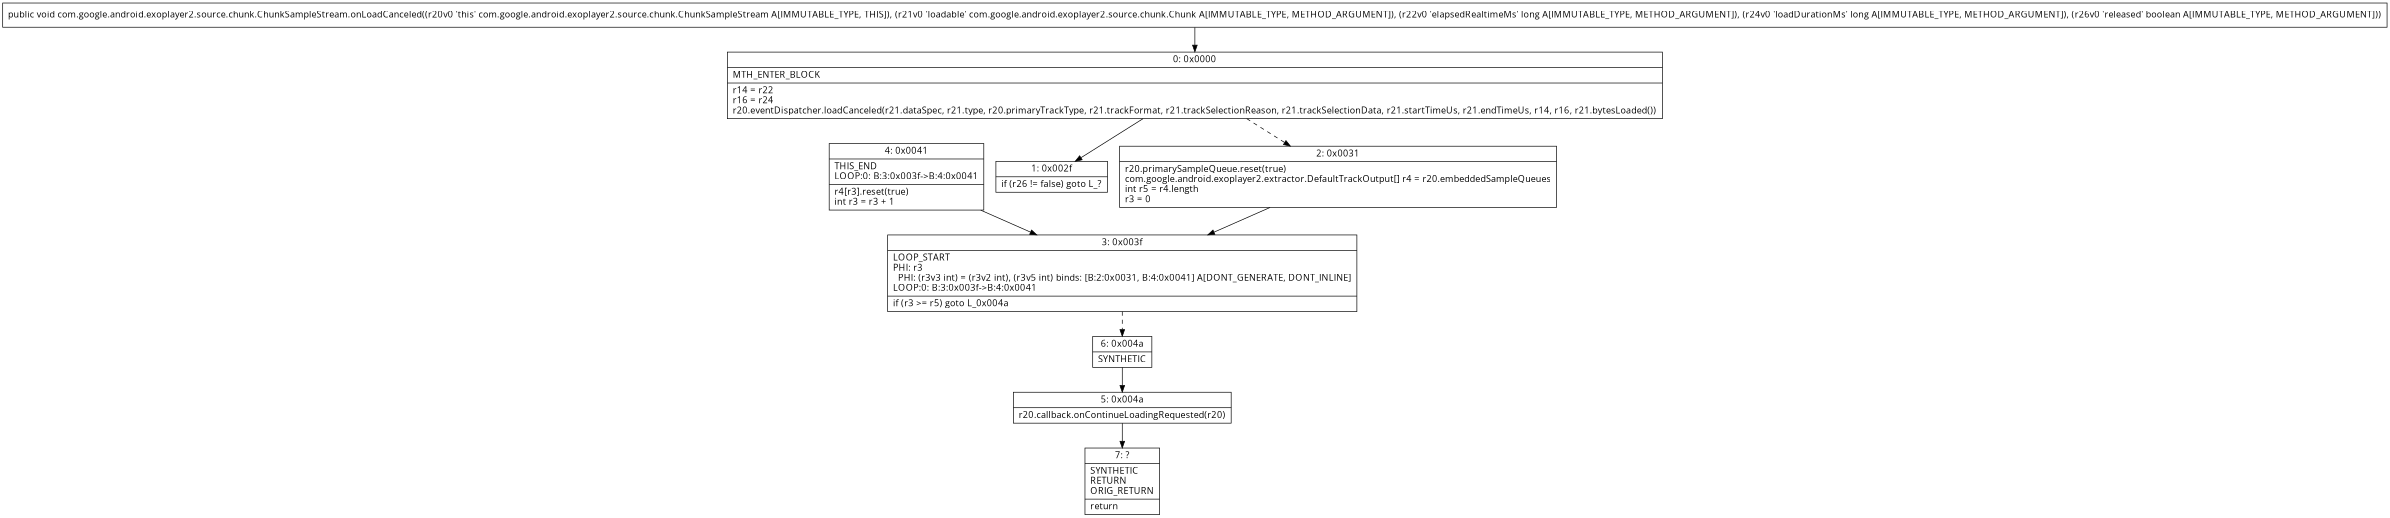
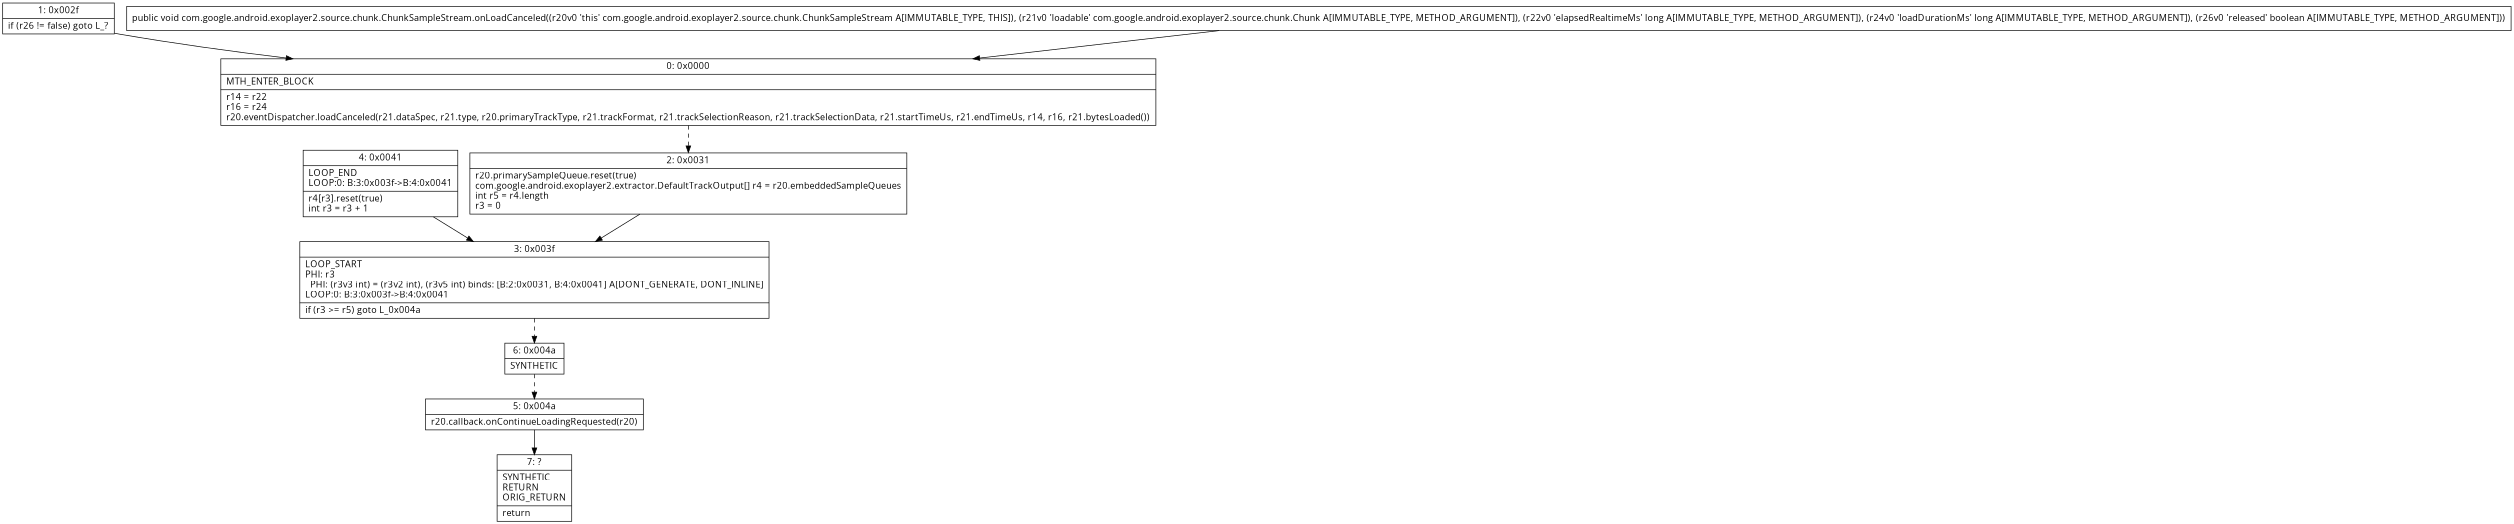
edge "0: 0x0000" -> "1: 0x002f": reversed
node "4: 0x0041": text "THIS_END" -> "LOOP_END"
edge "6: 0x004a" -> "5: 0x004a": style solid -> dashed
